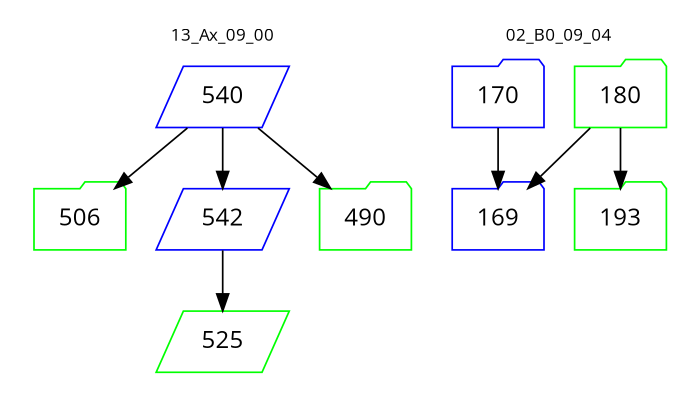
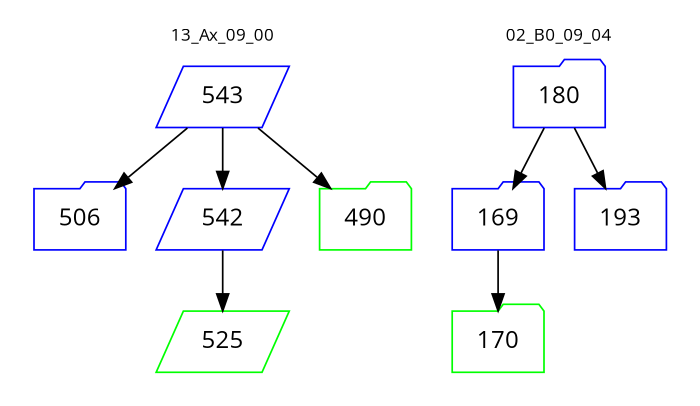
node "540": label "540" -> "543"
node "170": color blue -> green
node "180": color green -> blue
edge "170" -> "169": reversed
node "506": color green -> blue
node "193": color green -> blue
